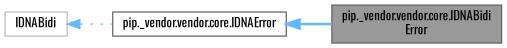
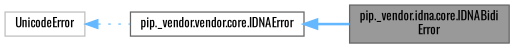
node "IDNABidi": label "IDNABidi" -> "UnicodeError"
node "pip._vendor.vendor.core.IDNABidi Error": label "pip._vendor.vendor.core.IDNABidi Error" -> "pip._vendor.idna.core.IDNABidi Error"
